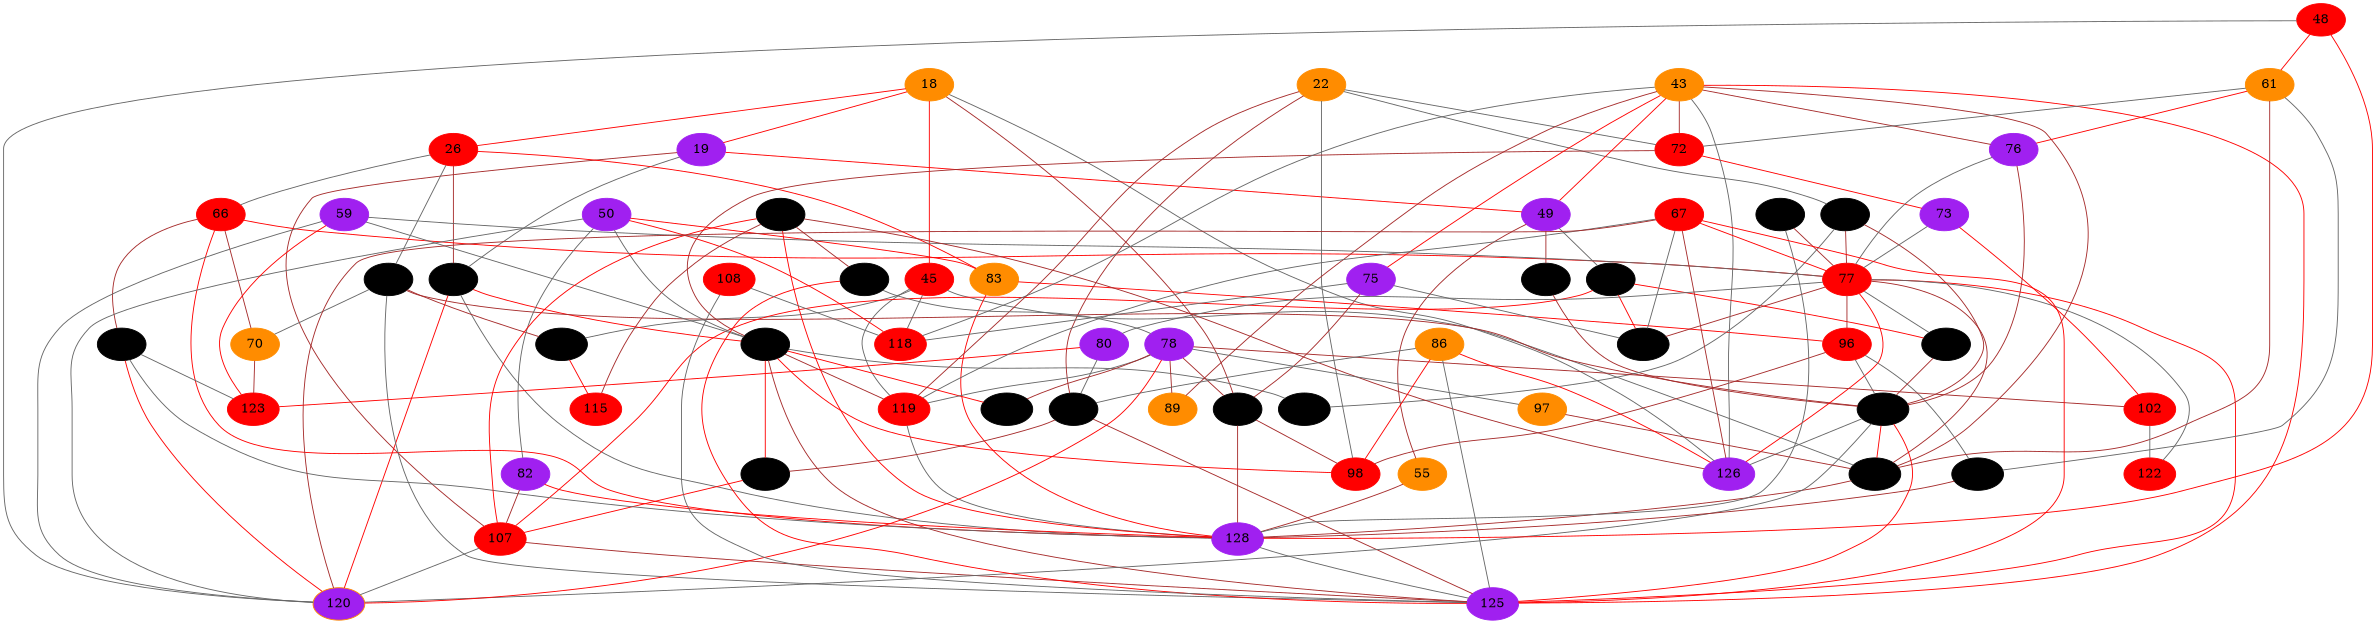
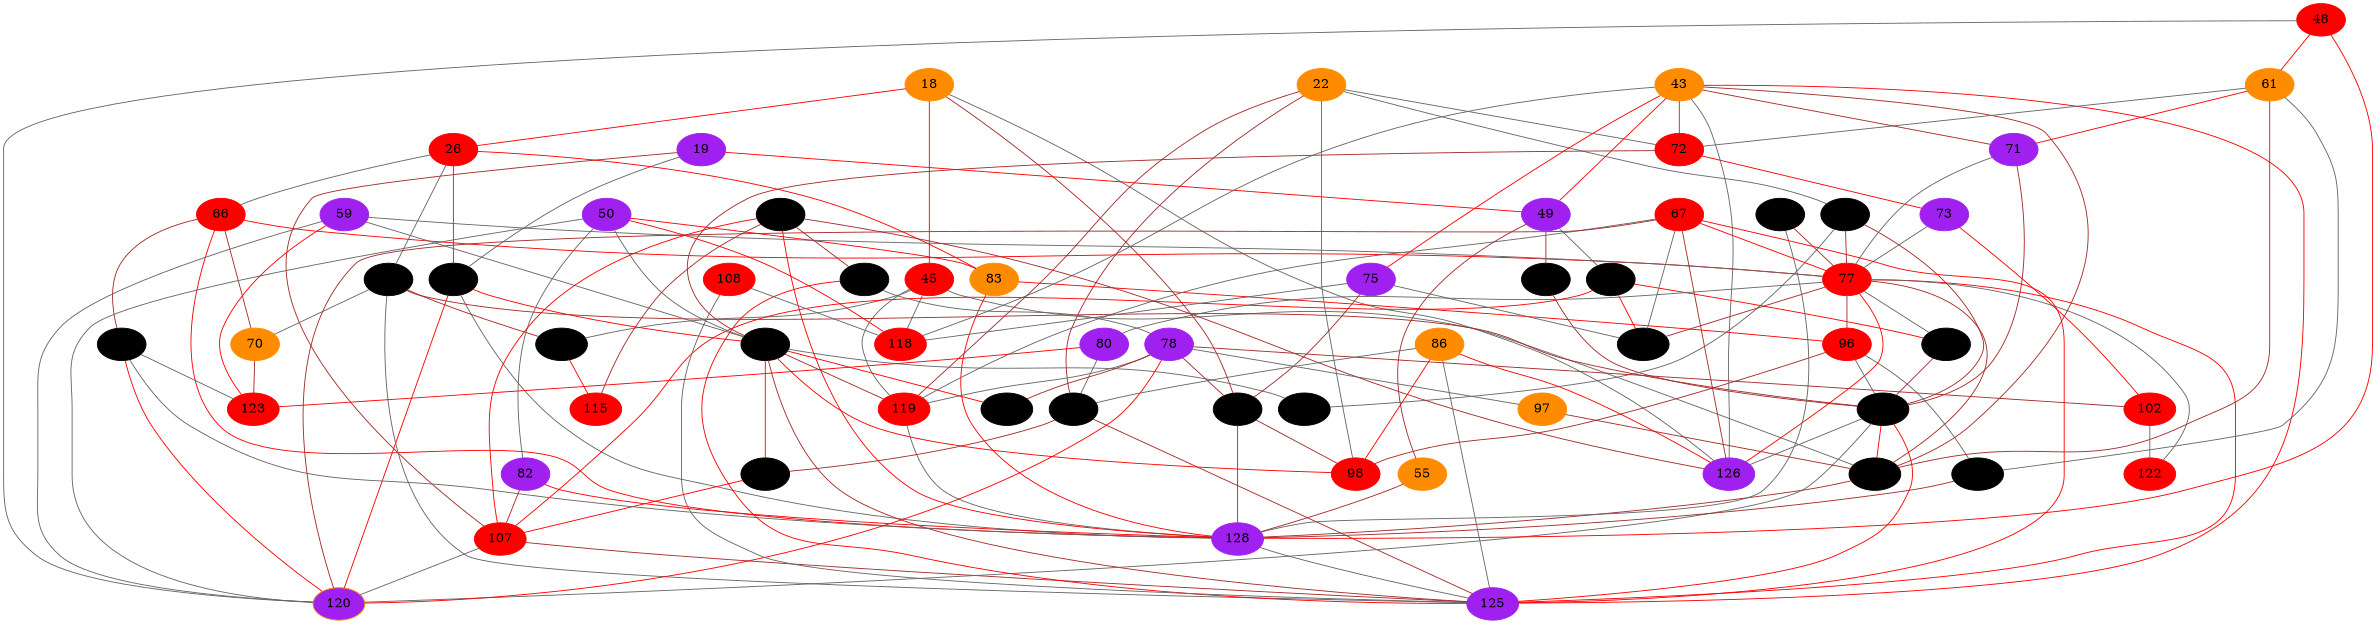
edge "18" -- "19": removed
node "76": label "76" -> "71"
node "89": removed
